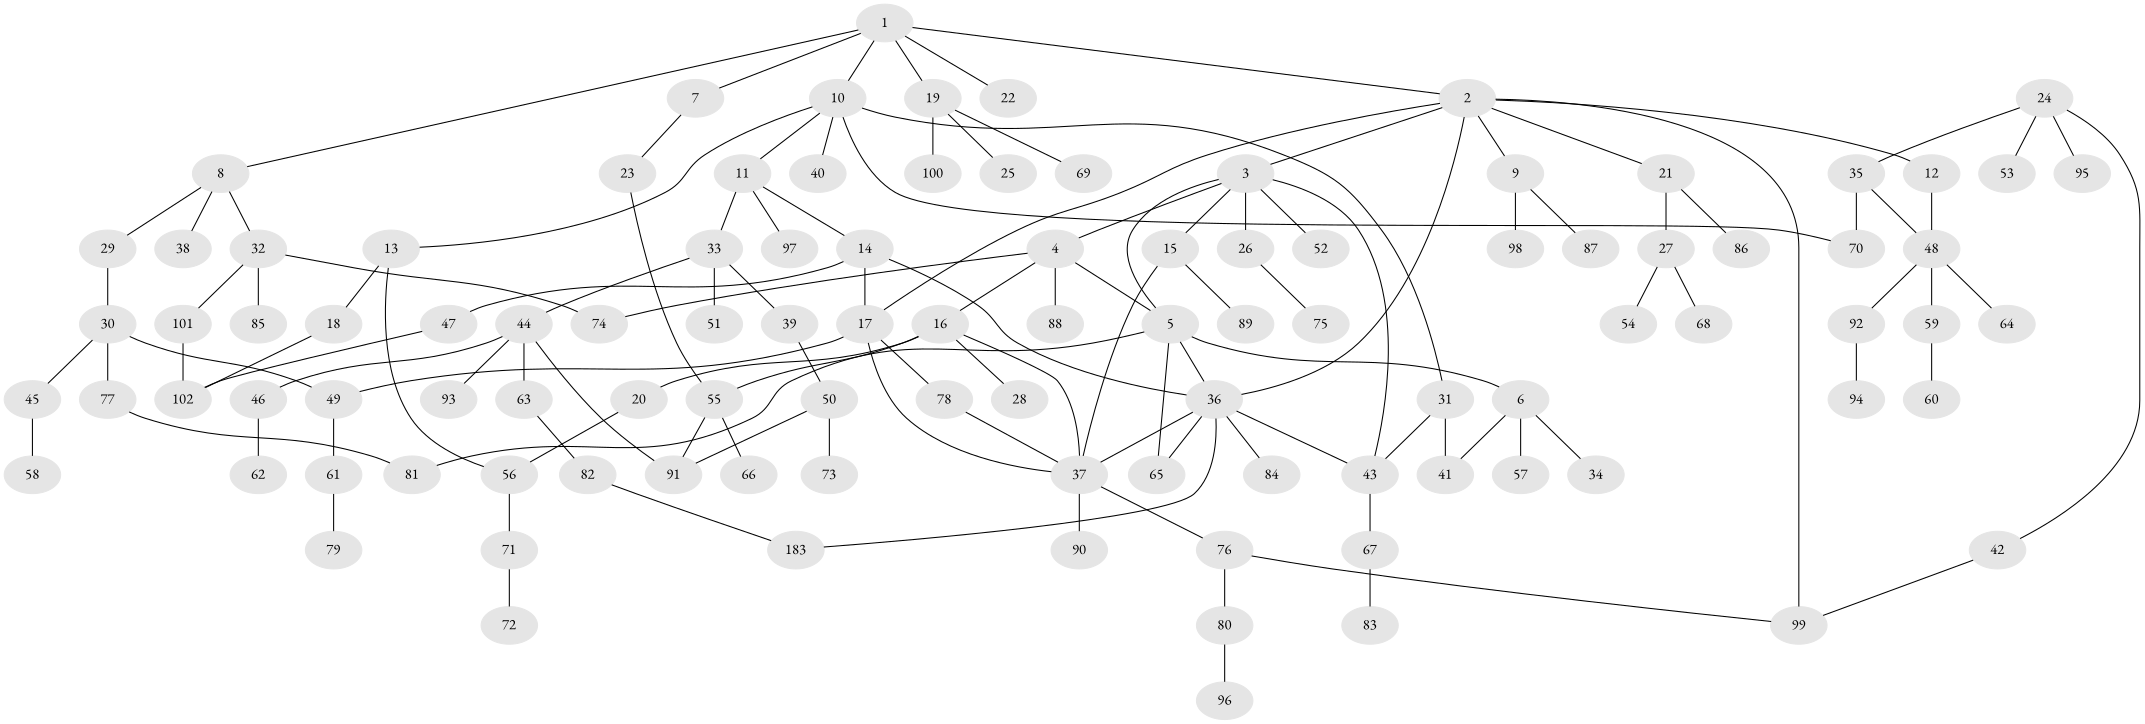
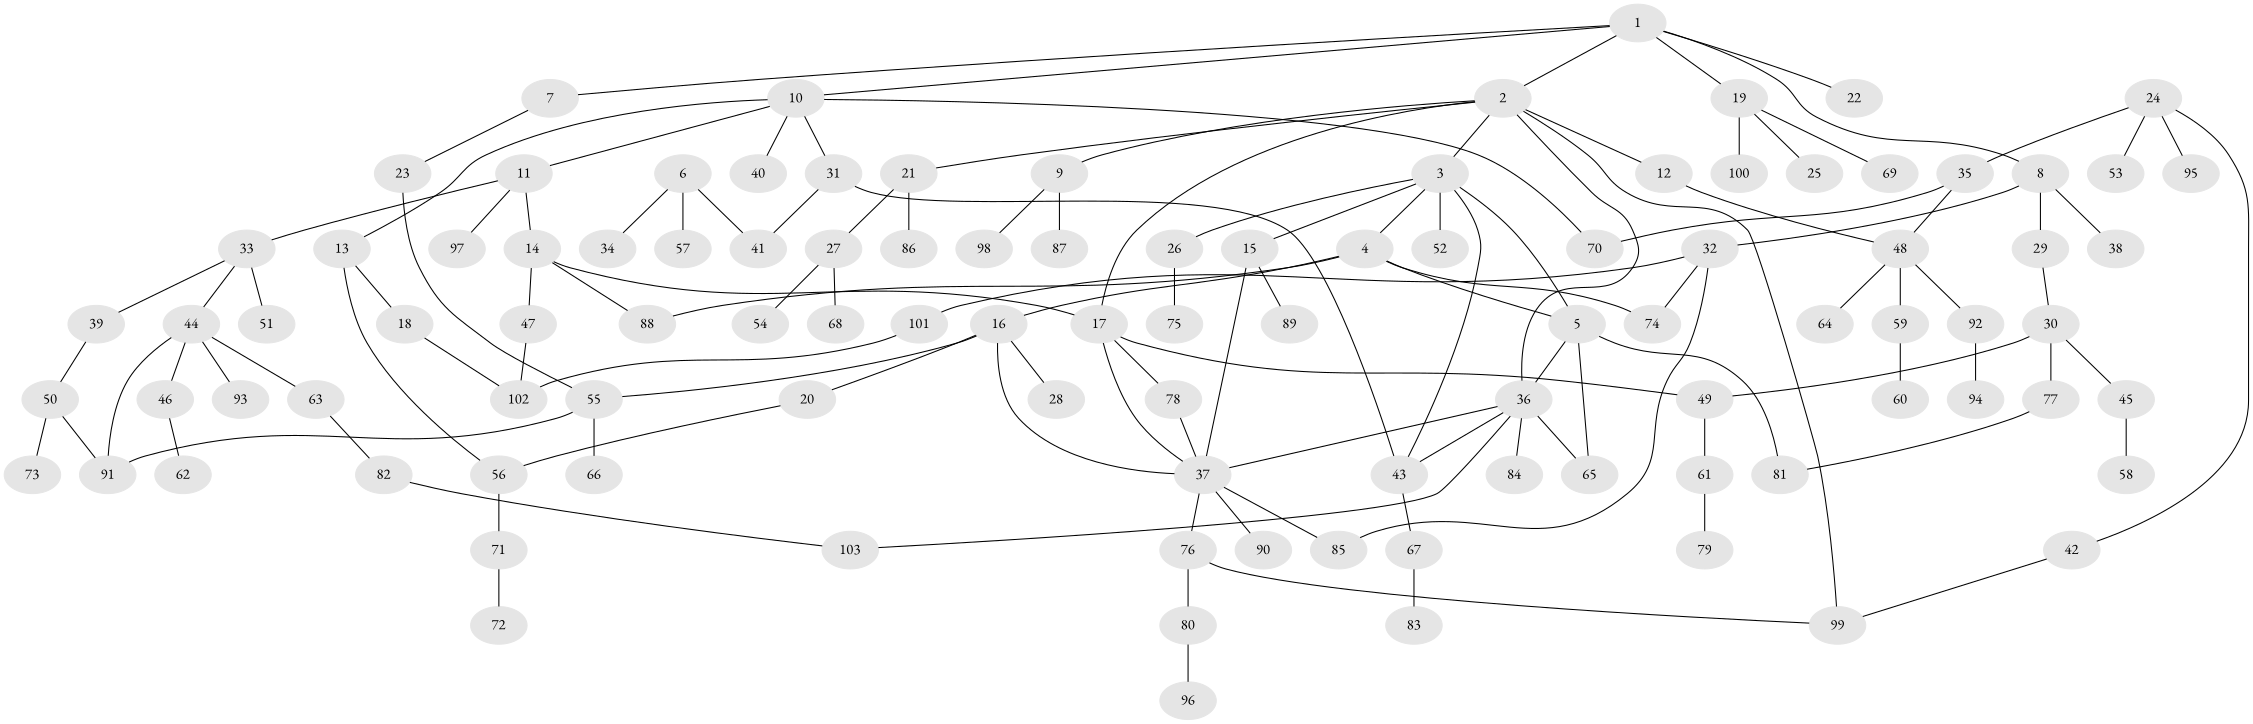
edge "14" -- "36": now "14" -- "88"
edge "5" -- "6": removed
edge "37" -- "85": added
node "183": label "183" -> "103"
